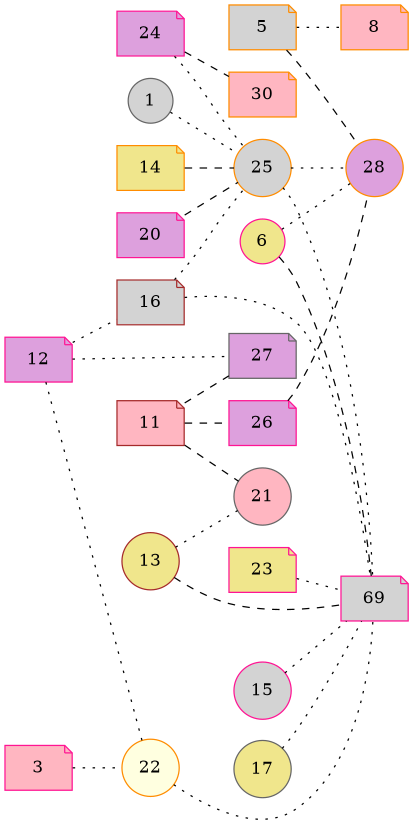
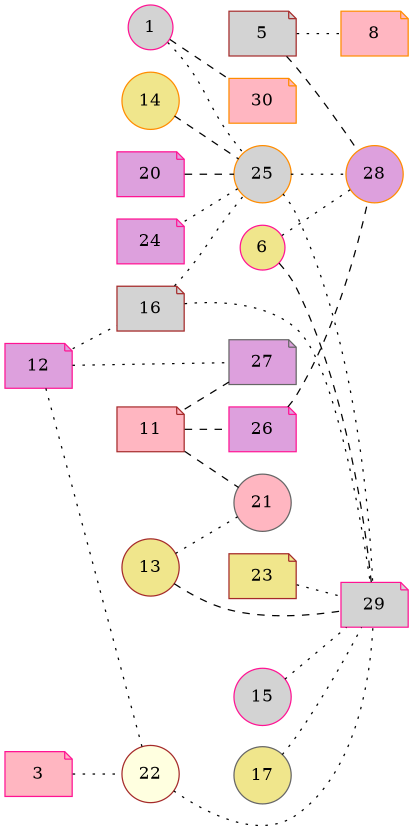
node "5": color darkorange -> brown
edge "24" -- "30": now "1" -- "30"
node "1": color gray40 -> deeppink
node "14": shape note -> circle
node "23": color deeppink -> brown
node "69": label "69" -> "29"
node "22": color darkorange -> brown
